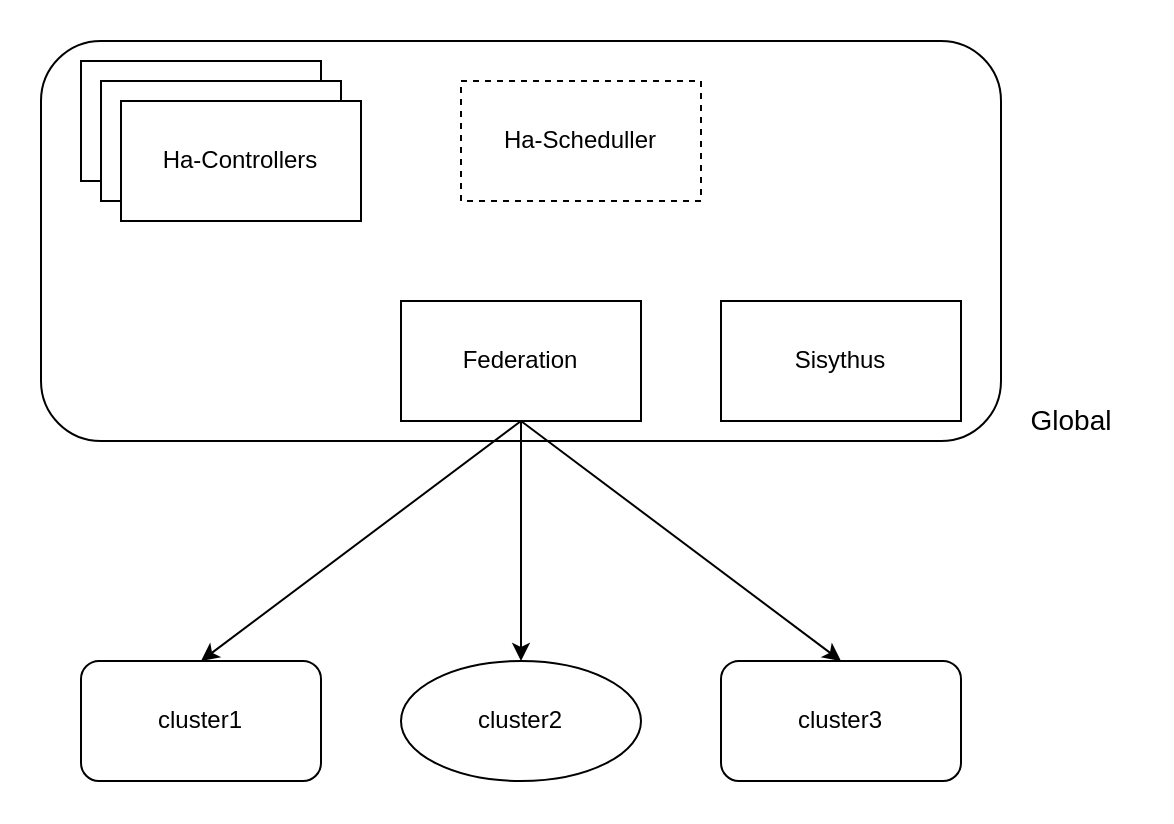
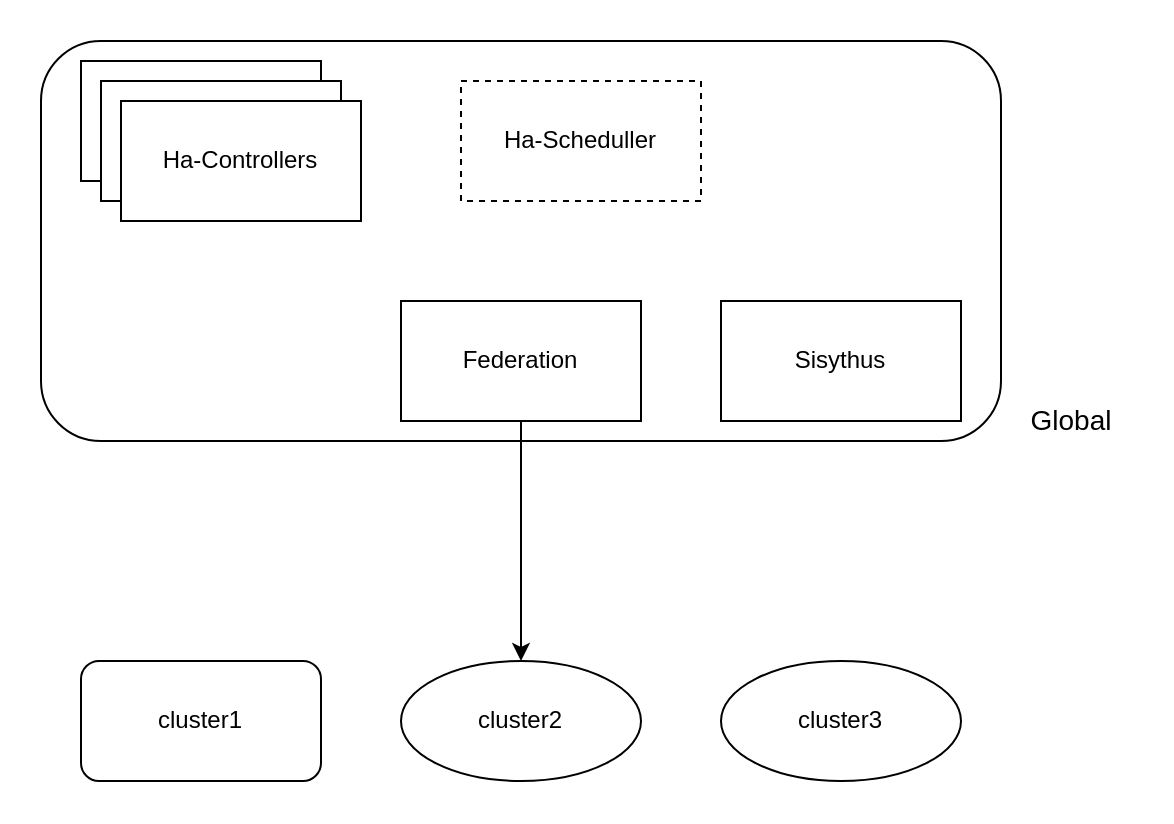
edge "Federation" -> "cluster1": removed
edge "Federation" -> "cluster3": removed
node "cluster3": shape rounded rectangle -> ellipse
